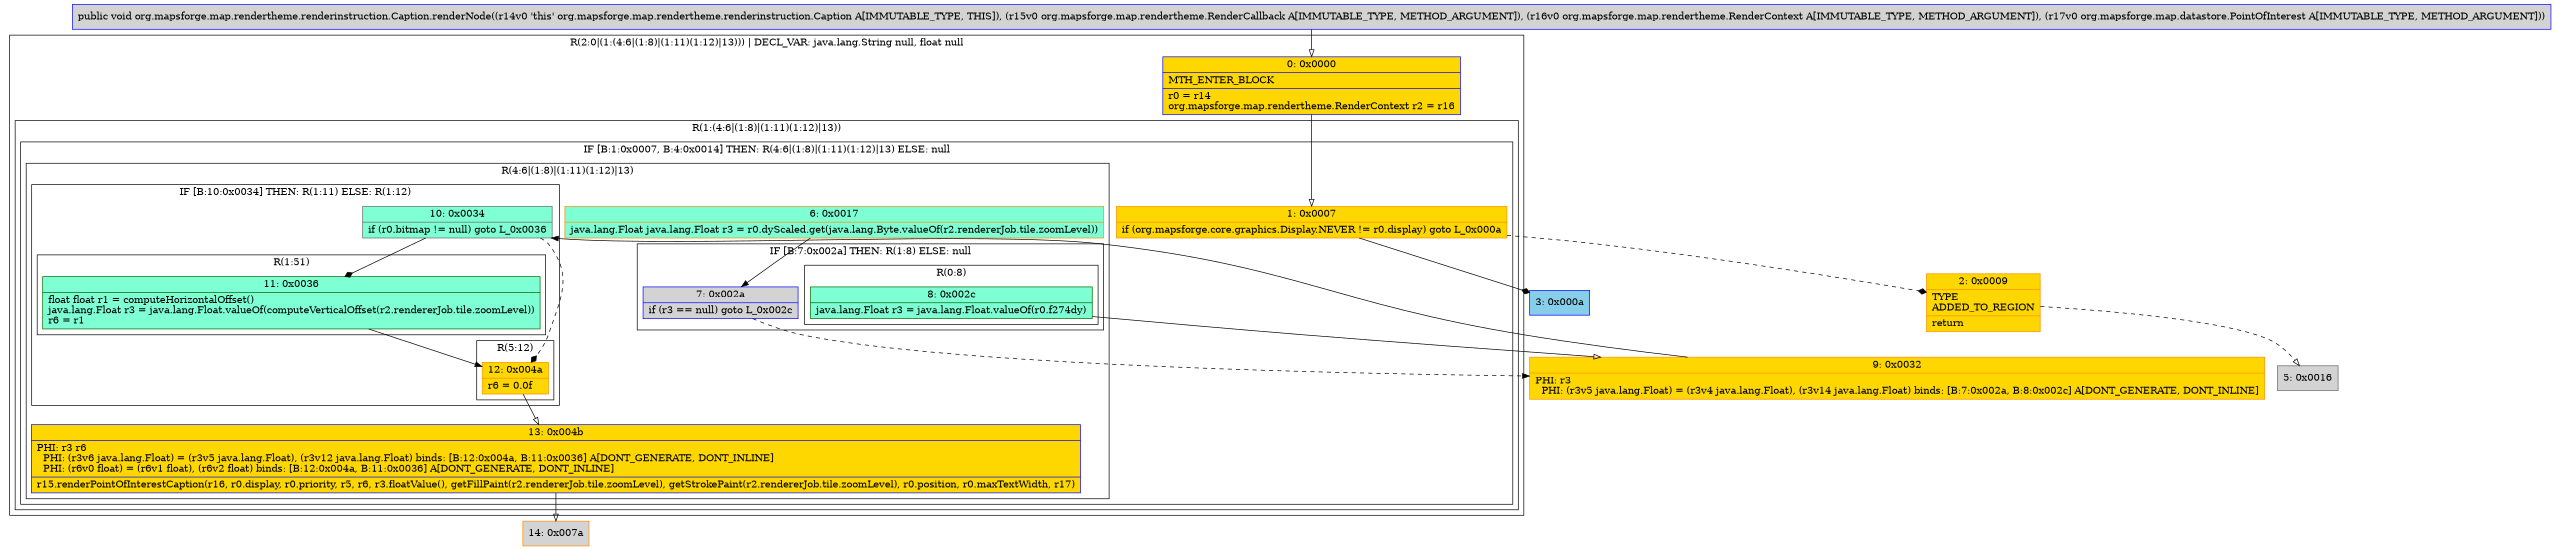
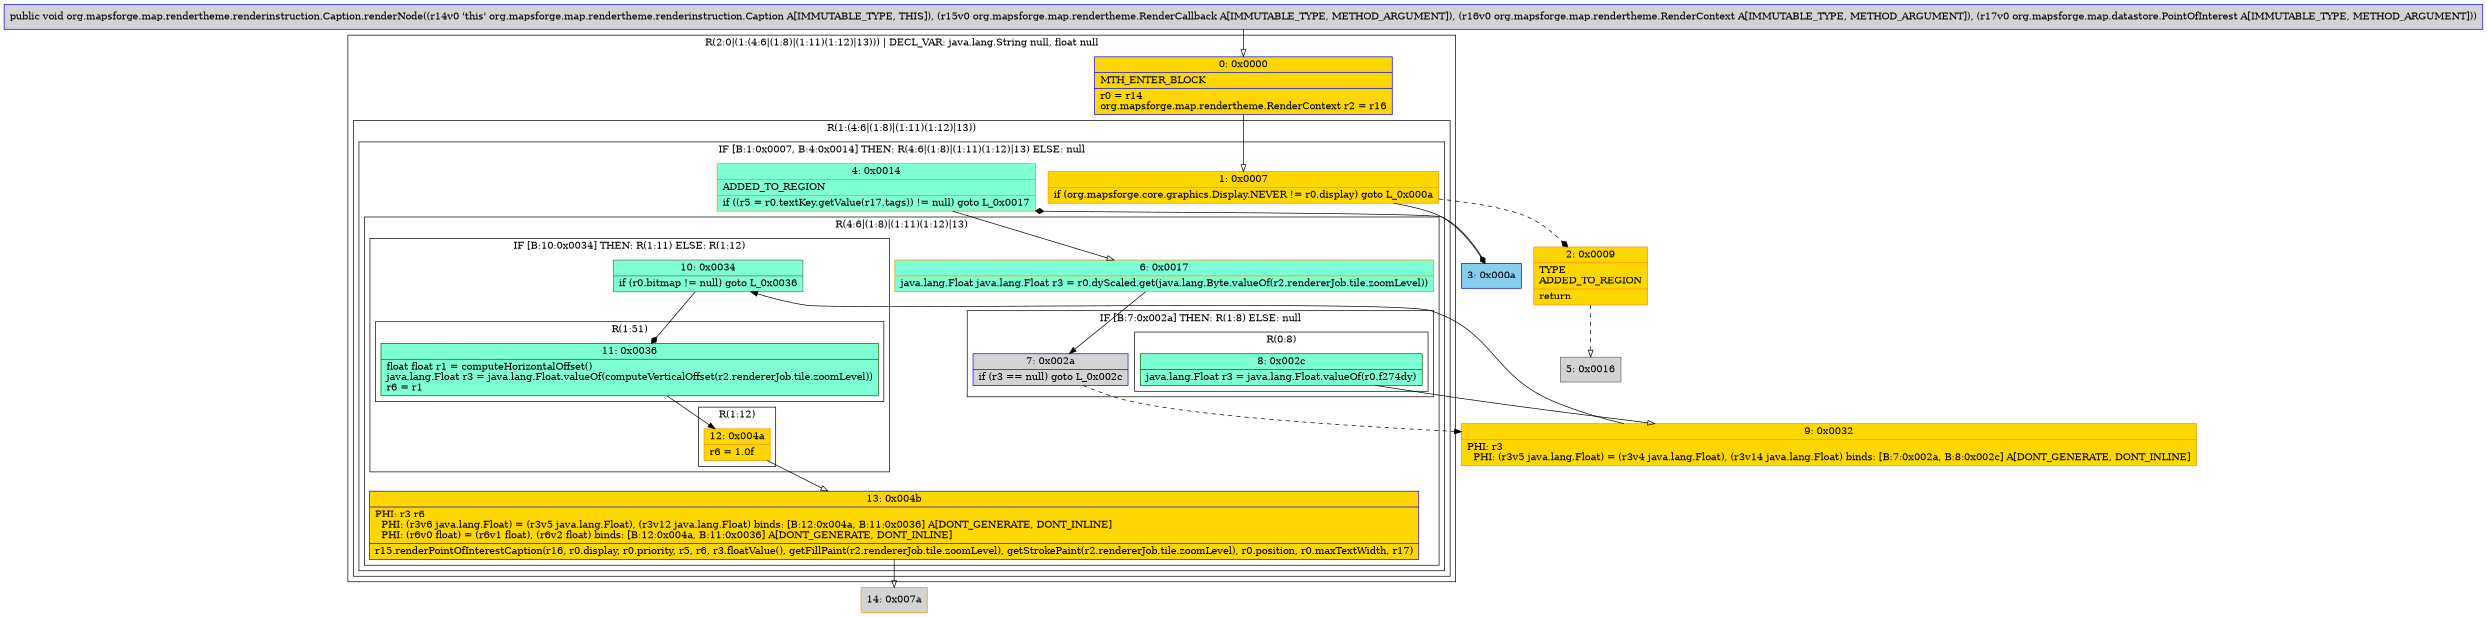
node "4: 0x0014": added
edge "10: 0x0034" -> "12: 0x004a": removed
cluster "R(5:12)": label "R(5:12)" -> "R(1:12)"
node "12: 0x004a": text "r6 = 0.0f" -> "r6 = 1.0f"
